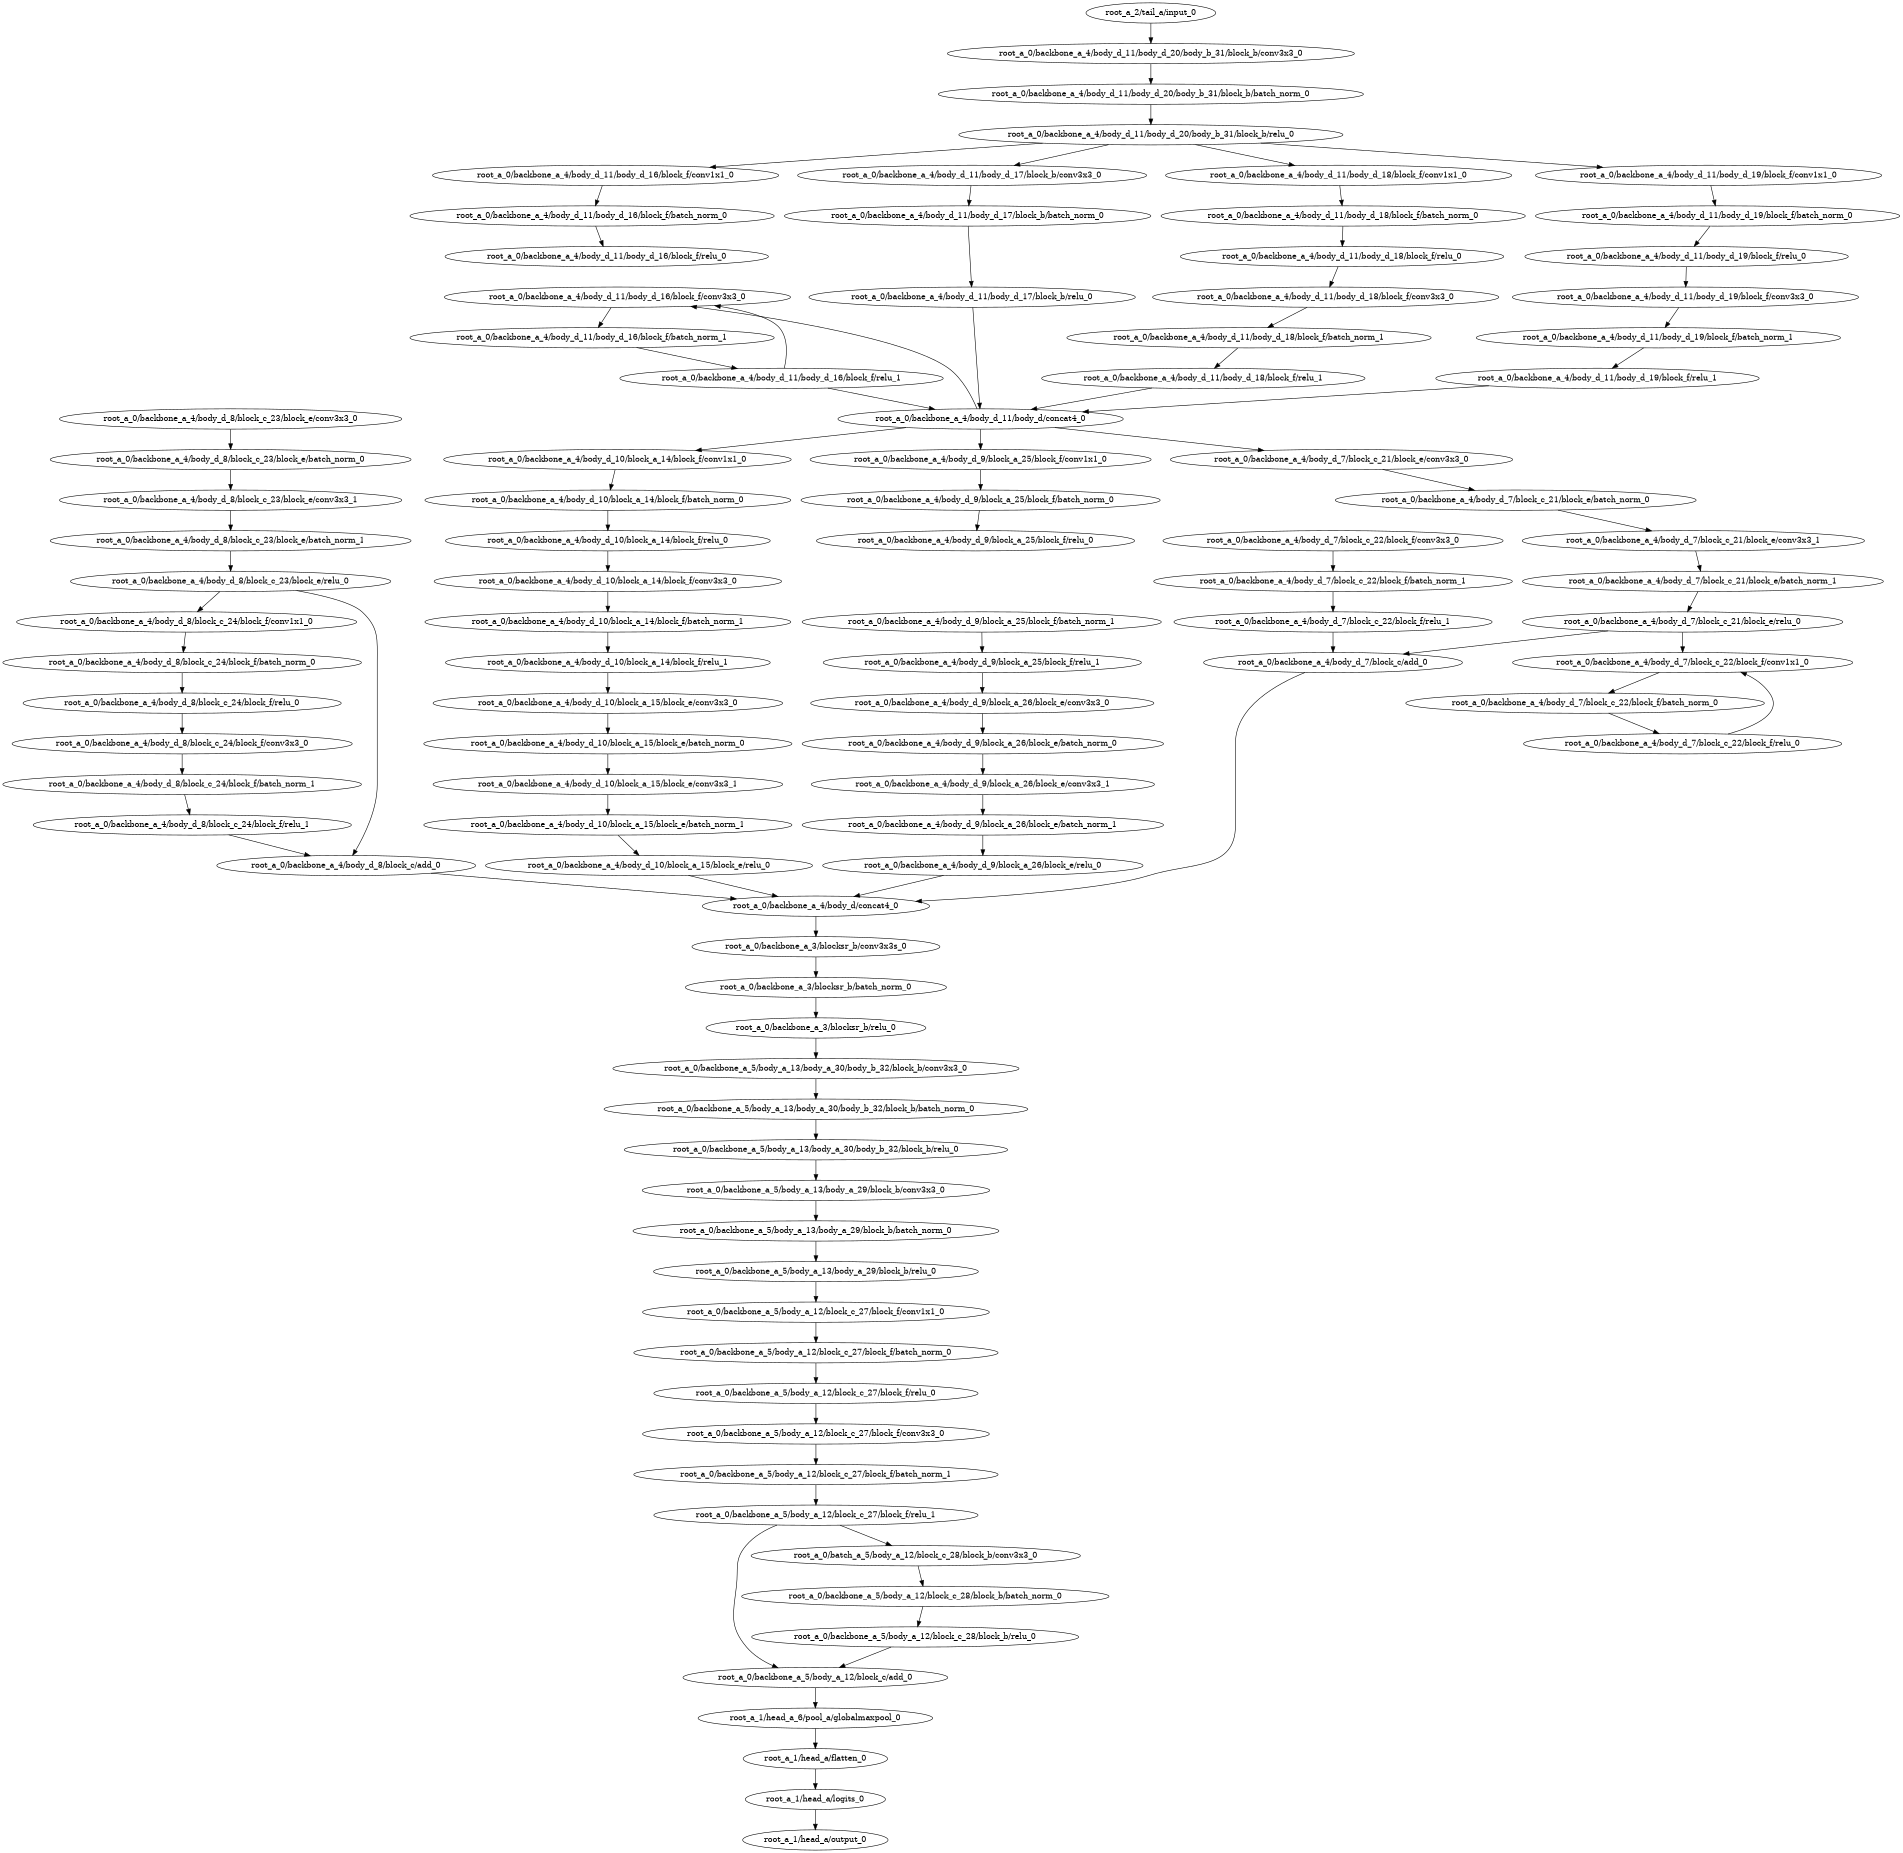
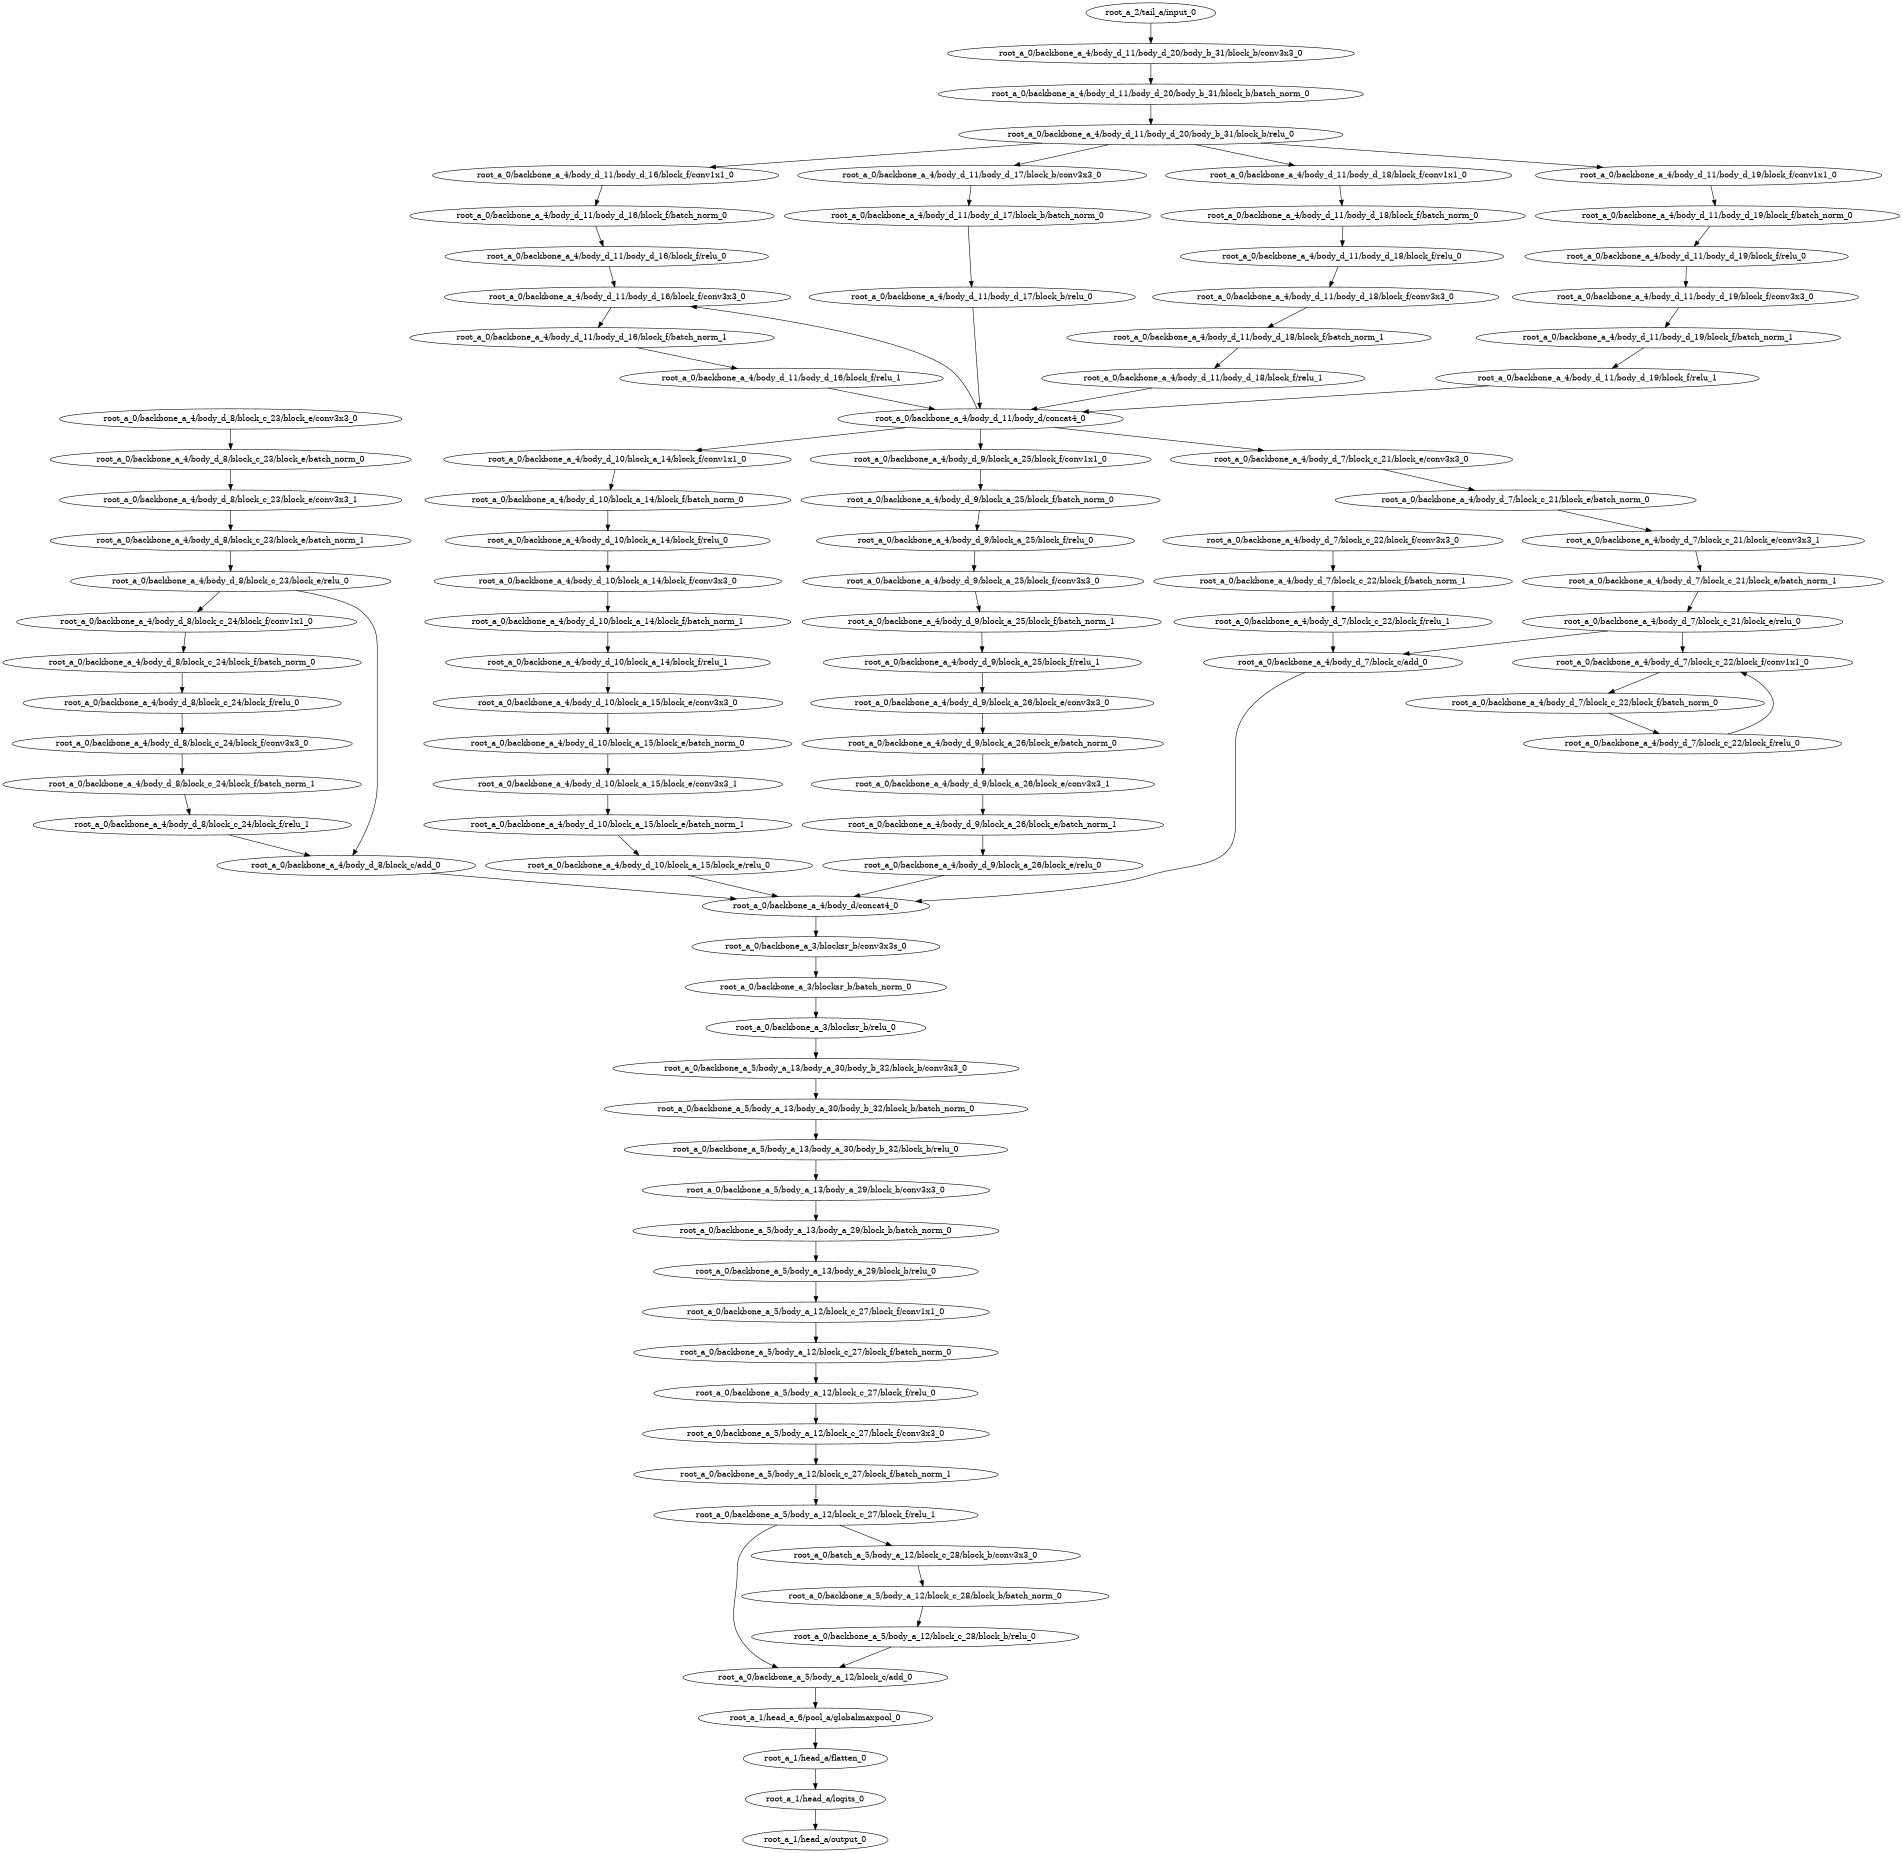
edge "root_a_0/backbone_a_4/body_d_11/body_d_16/block_f/relu_1" -> "root_a_0/backbone_a_4/body_d_11/body_d_16/block_f/conv3x3_0": now "root_a_0/backbone_a_4/body_d_11/body_d_16/block_f/relu_0" -> "root_a_0/backbone_a_4/body_d_11/body_d_16/block_f/conv3x3_0"
node "root_a_0/backbone_a_4/body_d_9/block_a_25/block_f/conv3x3_0": added
